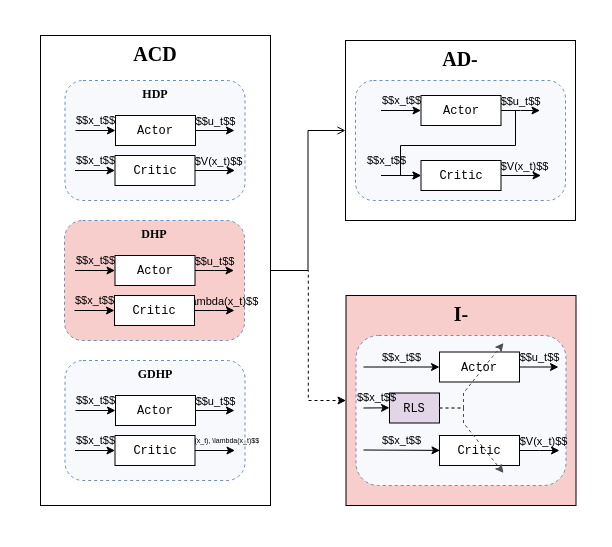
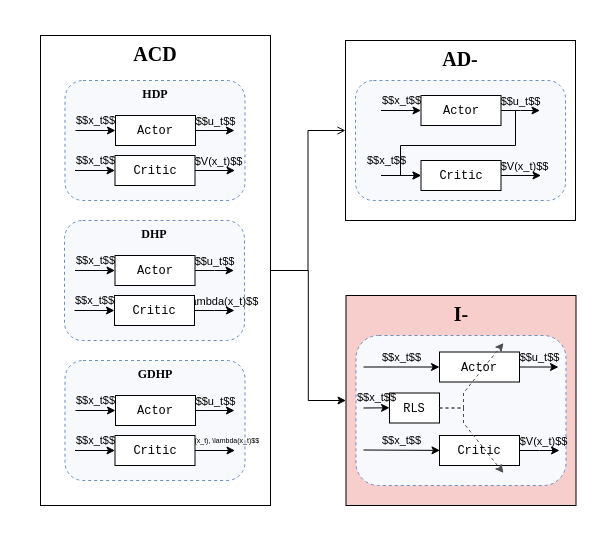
node "DHP": fillcolor #f8cecc -> #f7f9fc
edge "ACD" -> "I-": style dashed -> solid
node "RLS": fillcolor #e1d5e7 -> #ffffff
